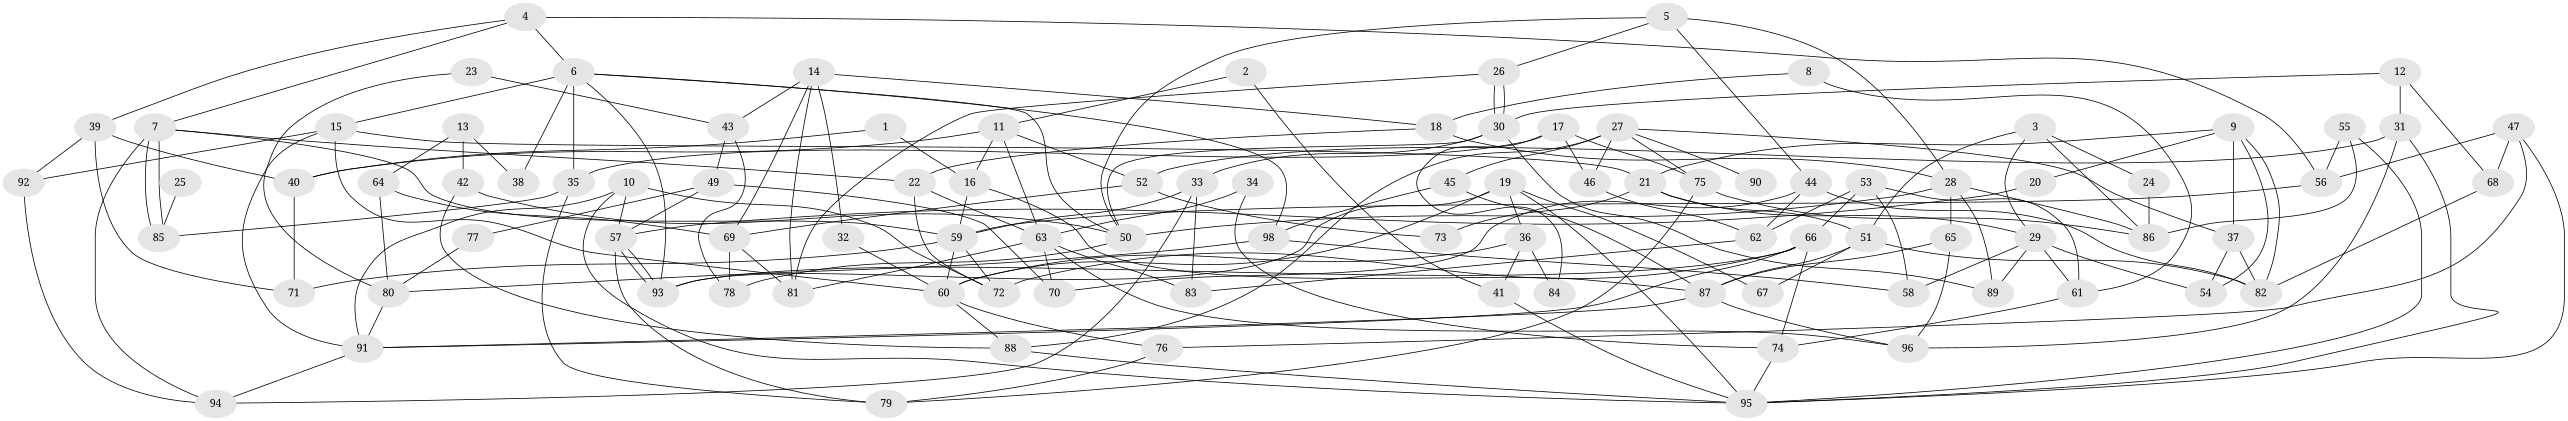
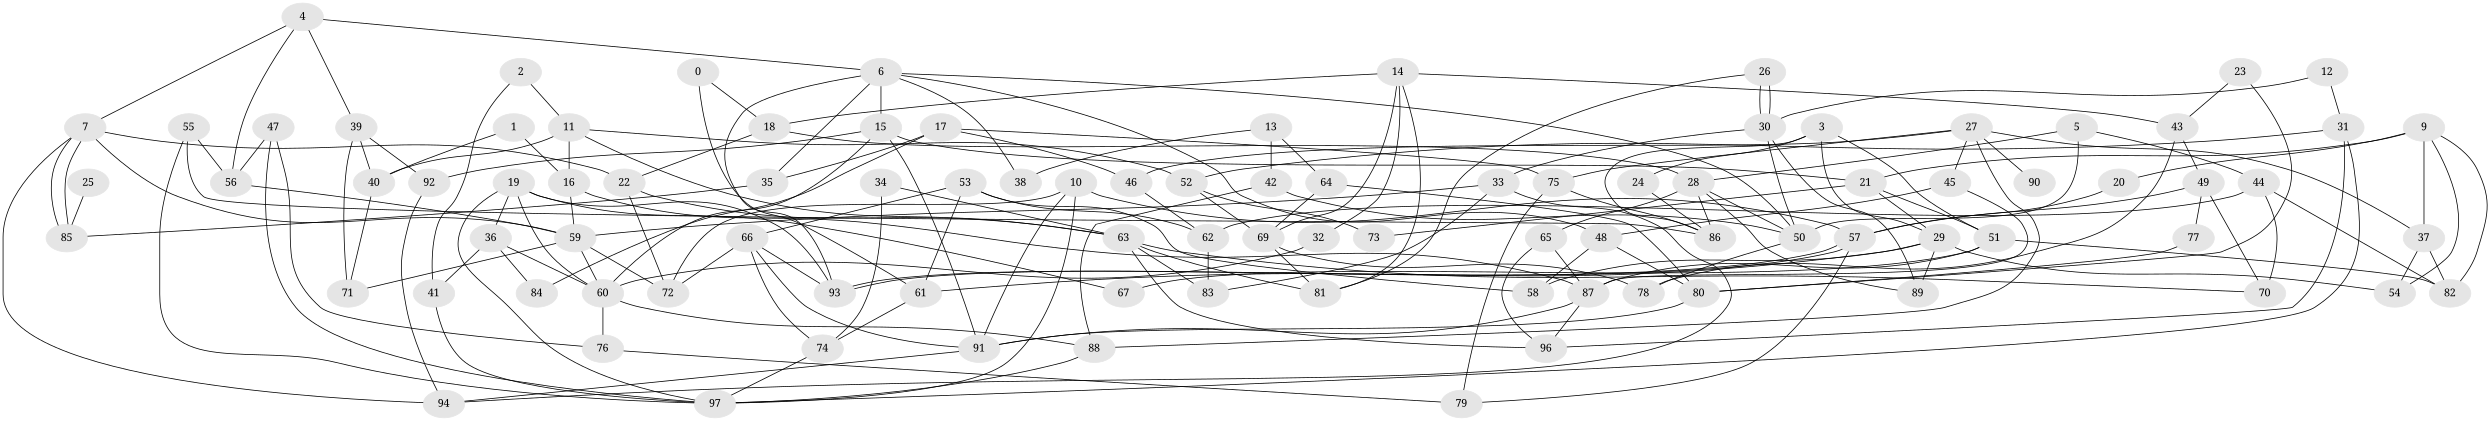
edge "5" -- "26": removed
node "8": label "8" -> "0"
node "68": removed
node "98": label "98" -> "48"
edge "35" -- "79": removed
node "95": label "95" -> "97"
